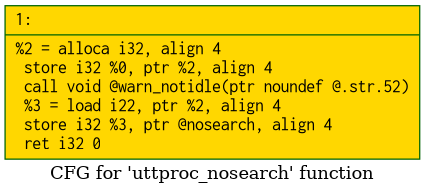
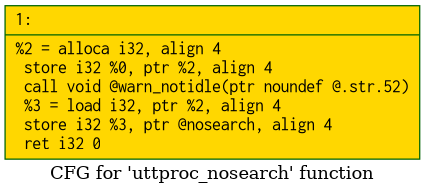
node "1:": text "%3 = load i22, ptr %2, align 4" -> "%3 = load i32, ptr %2, align 4"
